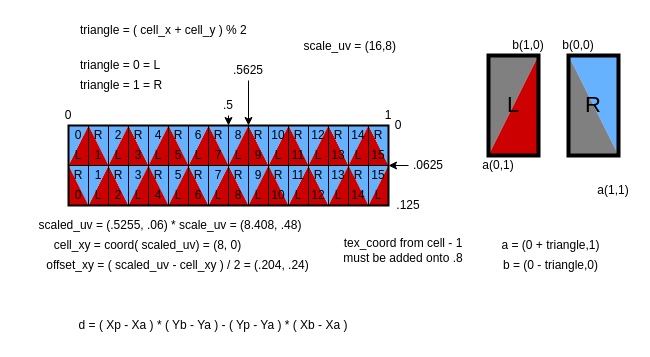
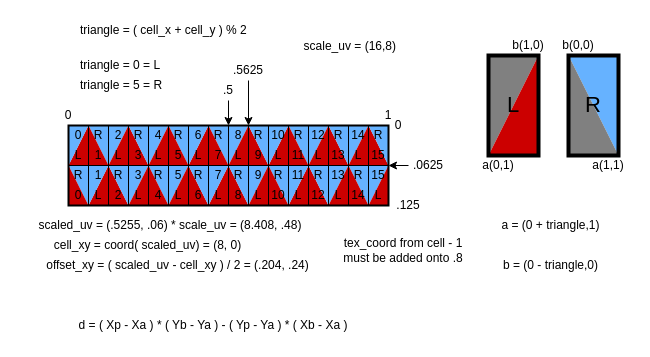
node "triangle = 1 = R": label "triangle = 1 = R" -> "triangle = 5 = R"
node ".5": moved (229, 106) -> (229, 91)
node "a(1,1)": moved (614, 191) -> (609, 166)
node "a = (0 + triangle,1)": moved (551, 246) -> (551, 226)
